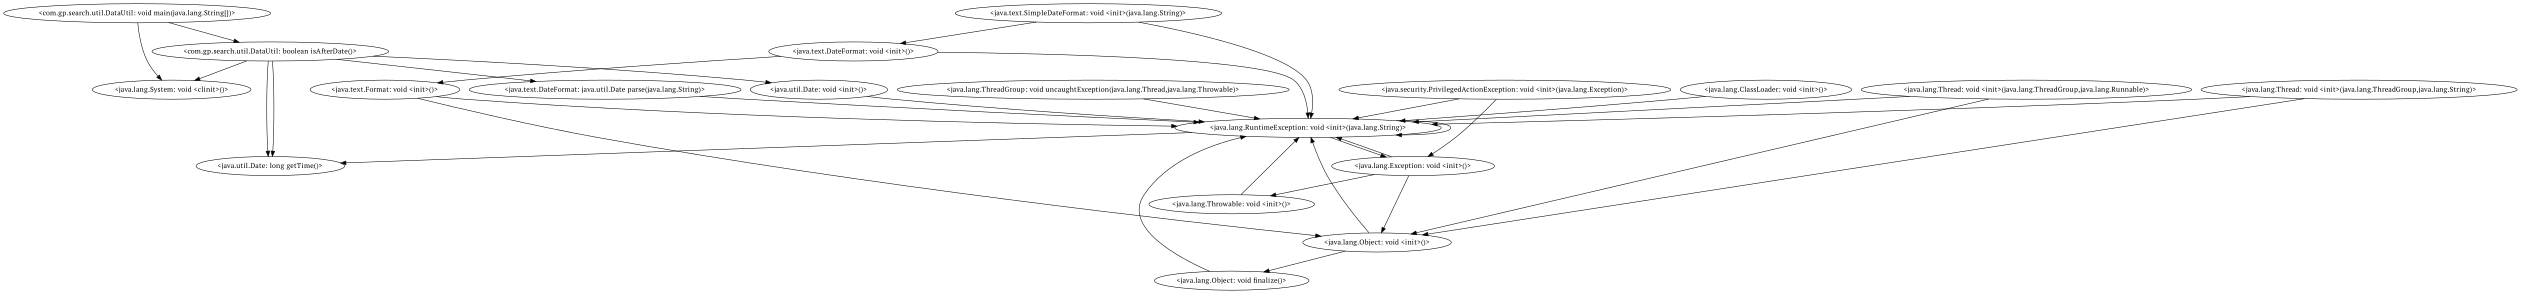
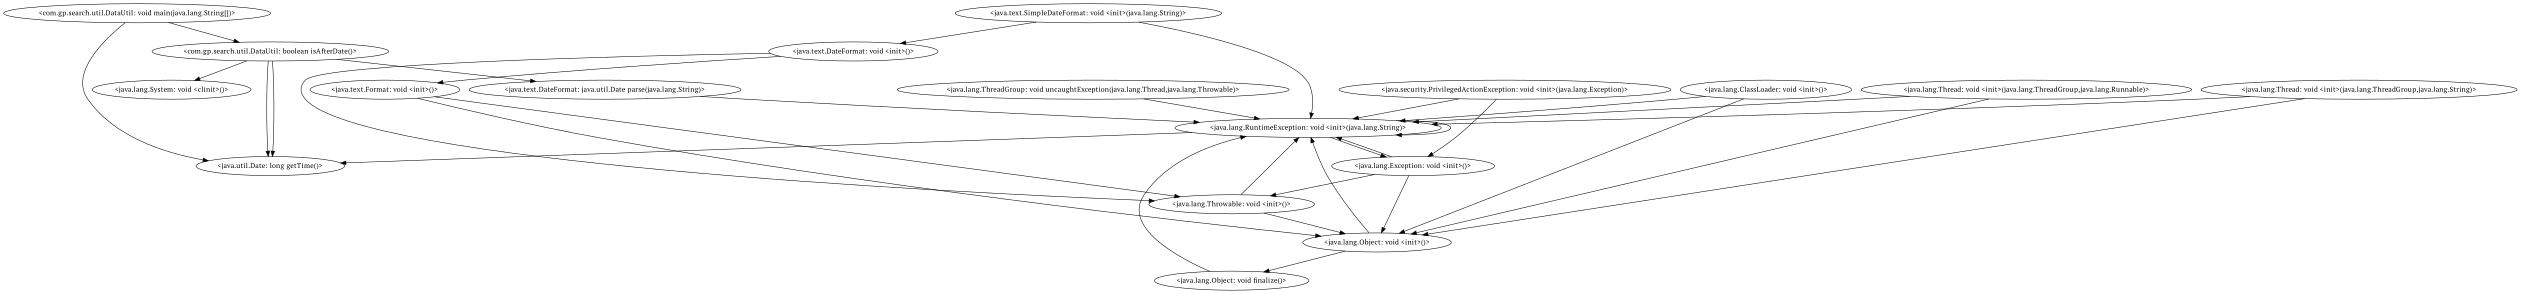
edge "<com.gp.search.util.DataUtil: void main(java.lang.String[])>" -> "<java.lang.System: void <clinit>()>": now "<com.gp.search.util.DataUtil: void main(java.lang.String[])>" -> "<java.util.Date: long getTime()>"
edge "<java.text.DateFormat: void <init>()>" -> "<java.lang.RuntimeException: void <init>(java.lang.String)>": now "<java.text.DateFormat: void <init>()>" -> "<java.lang.Throwable: void <init>()>"
node "<java.util.Date: void <init>()>": removed
edge "<java.text.Format: void <init>()>" -> "<java.lang.RuntimeException: void <init>(java.lang.String)>": now "<java.text.Format: void <init>()>" -> "<java.lang.Throwable: void <init>()>"
edge "<java.lang.ClassLoader: void <init>()>" -> "<java.lang.Object: void <init>()>": added
edge "<java.lang.Throwable: void <init>()>" -> "<java.lang.Object: void <init>()>": added
